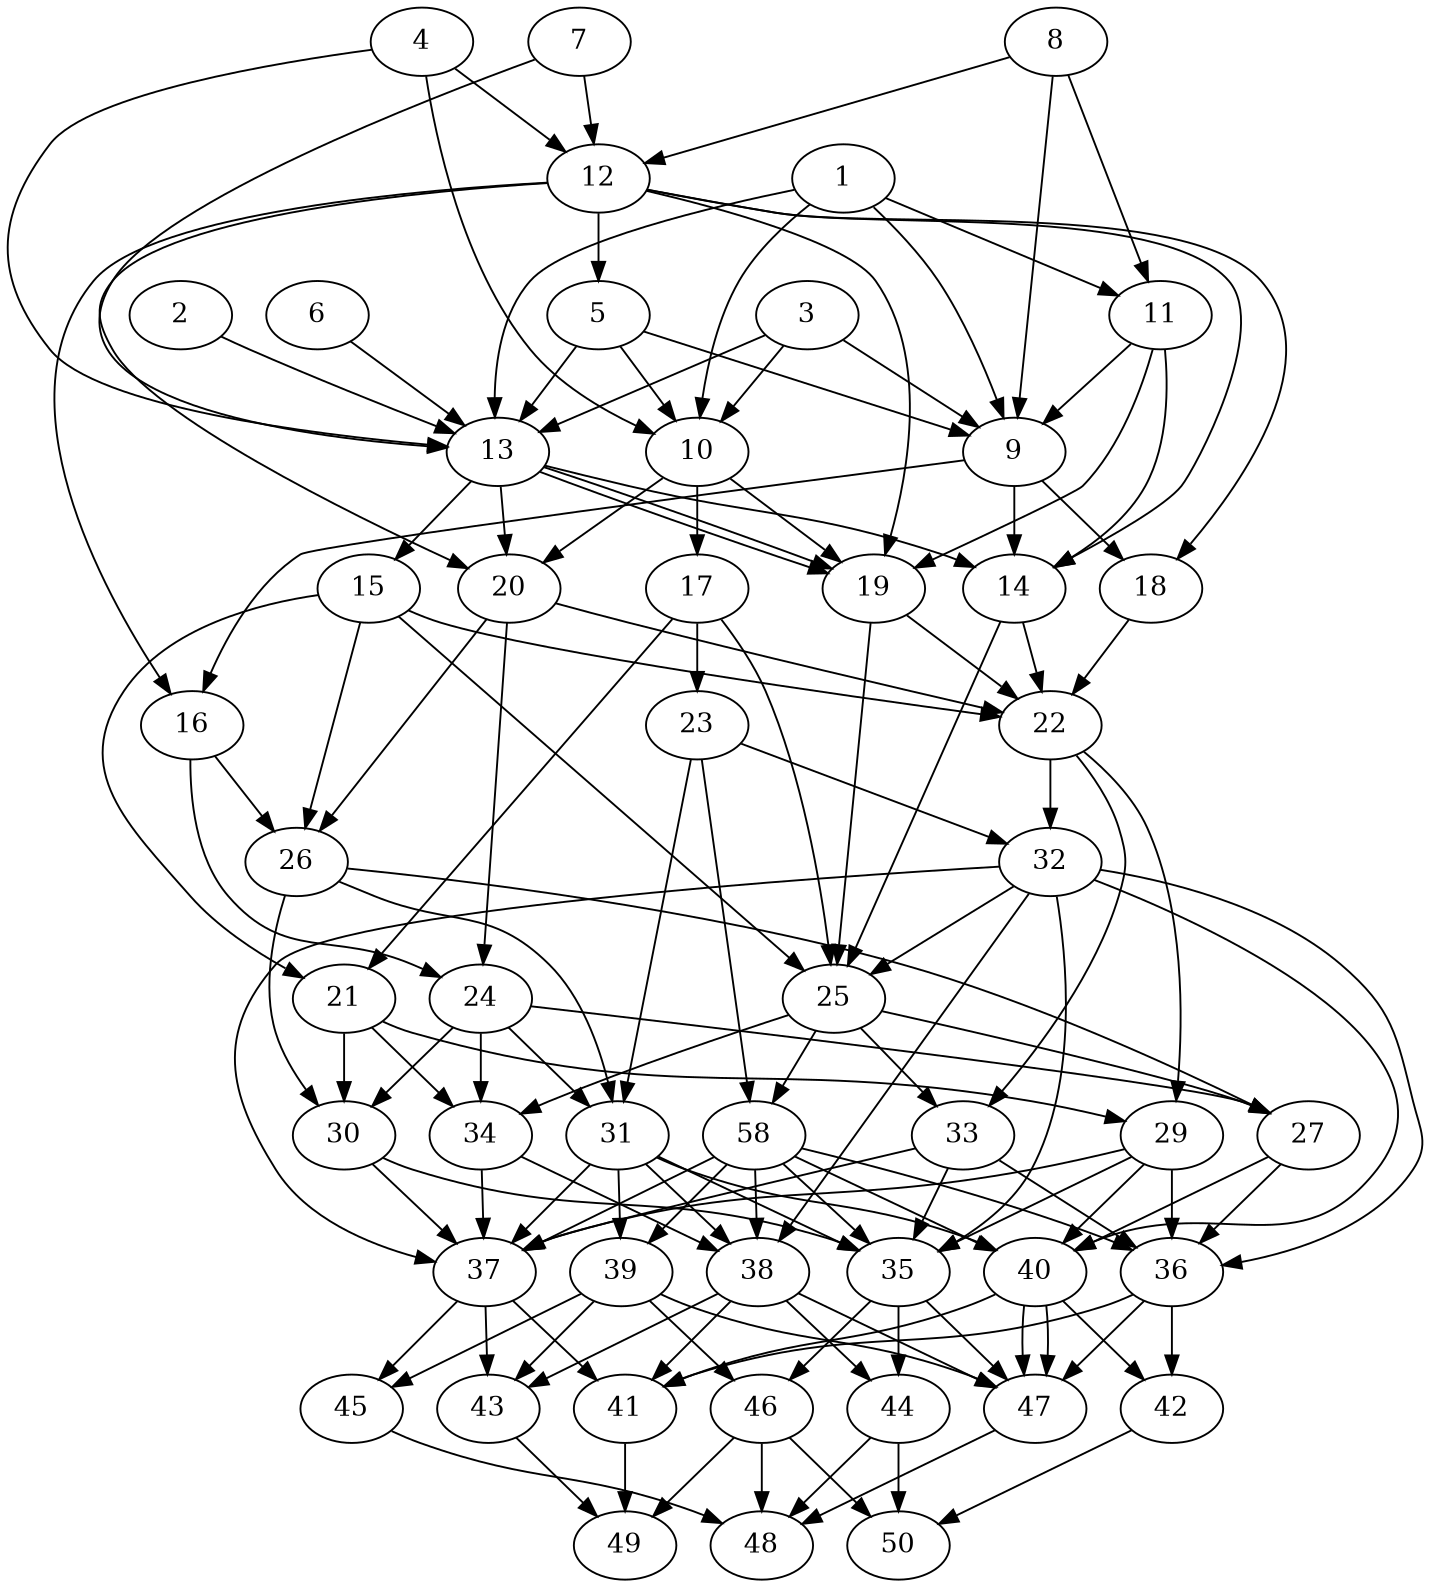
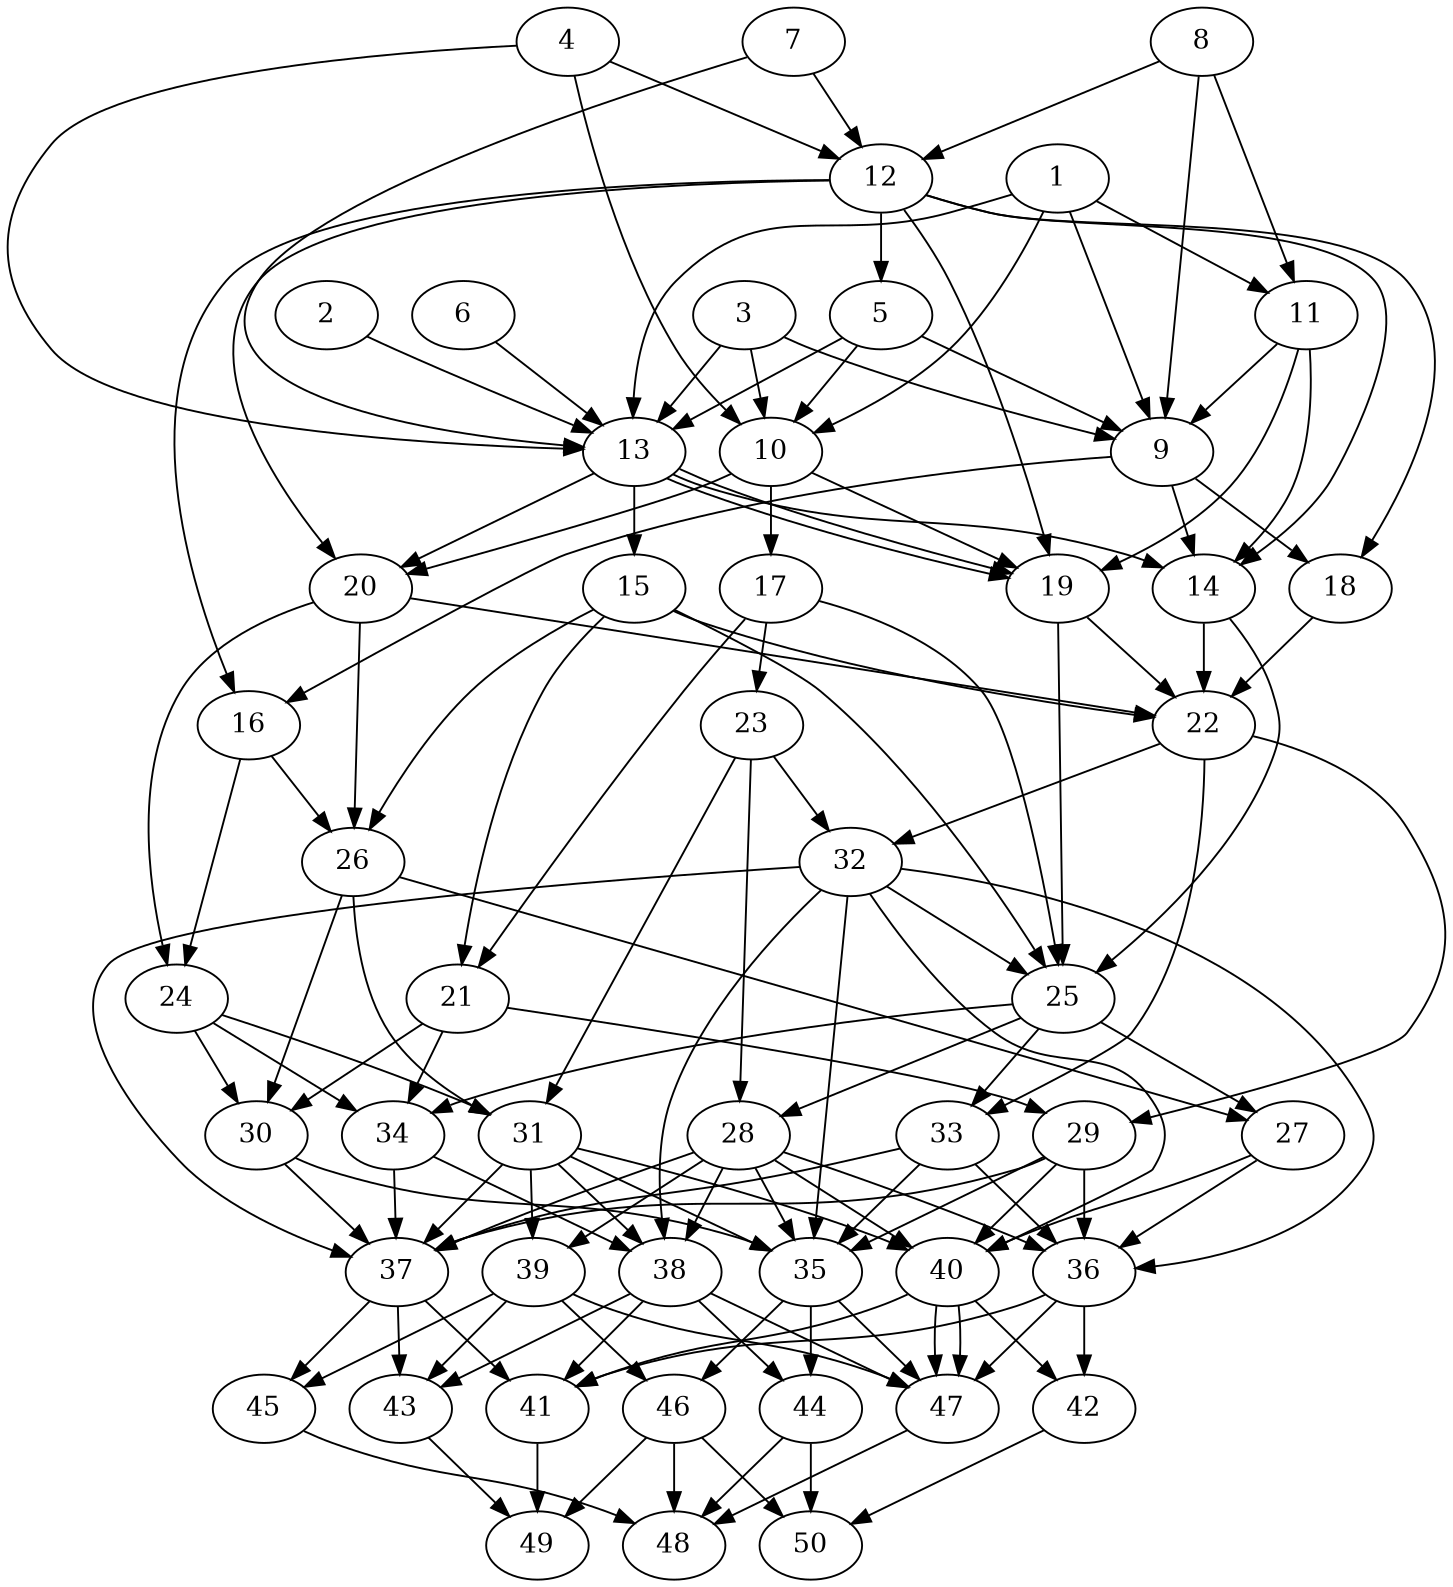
edge "24" -> "27": removed
node "58": label "58" -> "28"
